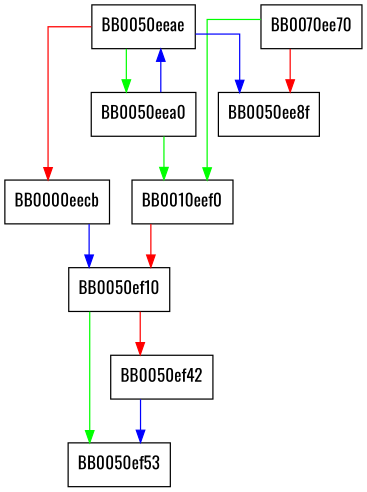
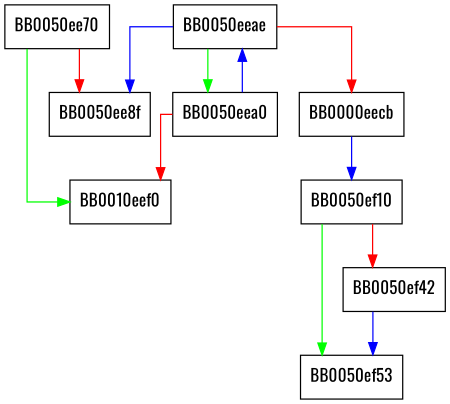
node "BB0070ee70": label "BB0070ee70" -> "BB0050ee70"
edge "BB0050eea0" -> "BB0010eef0": color green -> red
edge "BB0010eef0" -> "BB0050ef10": removed
